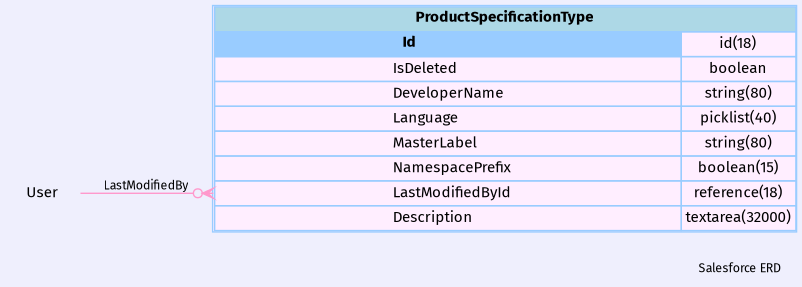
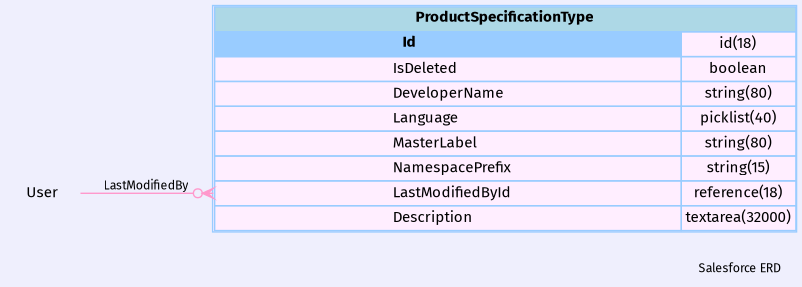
node "ProductSpecificationType": text "boolean(15)" -> "string(15)"
